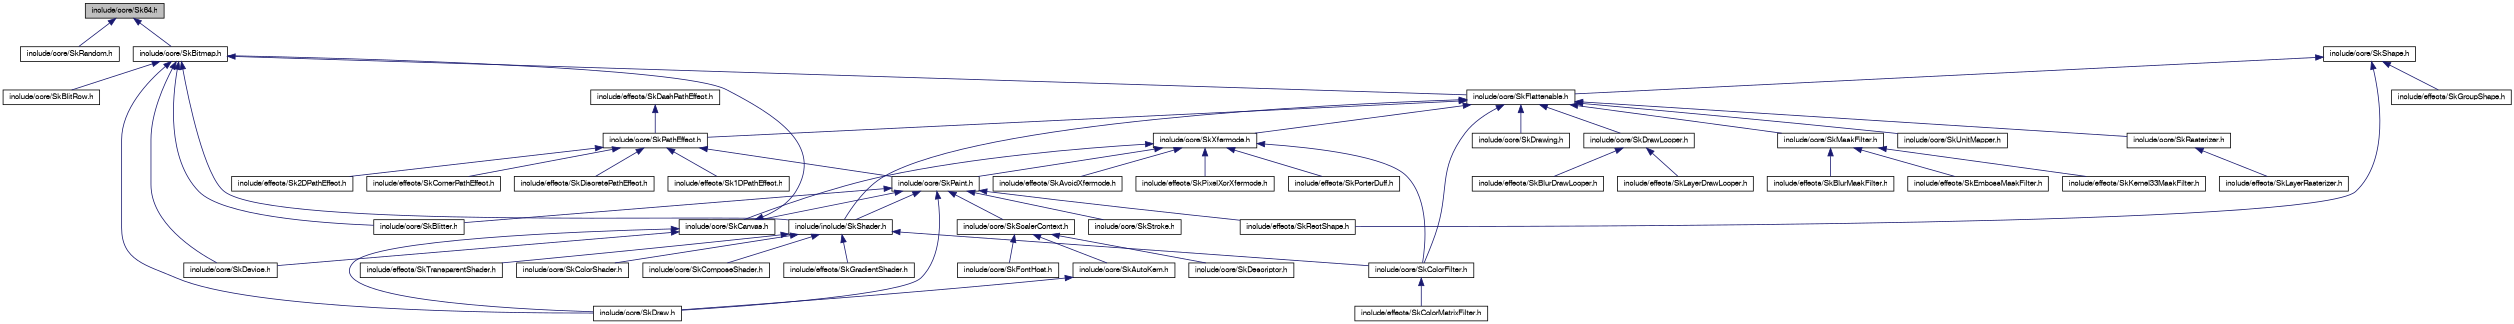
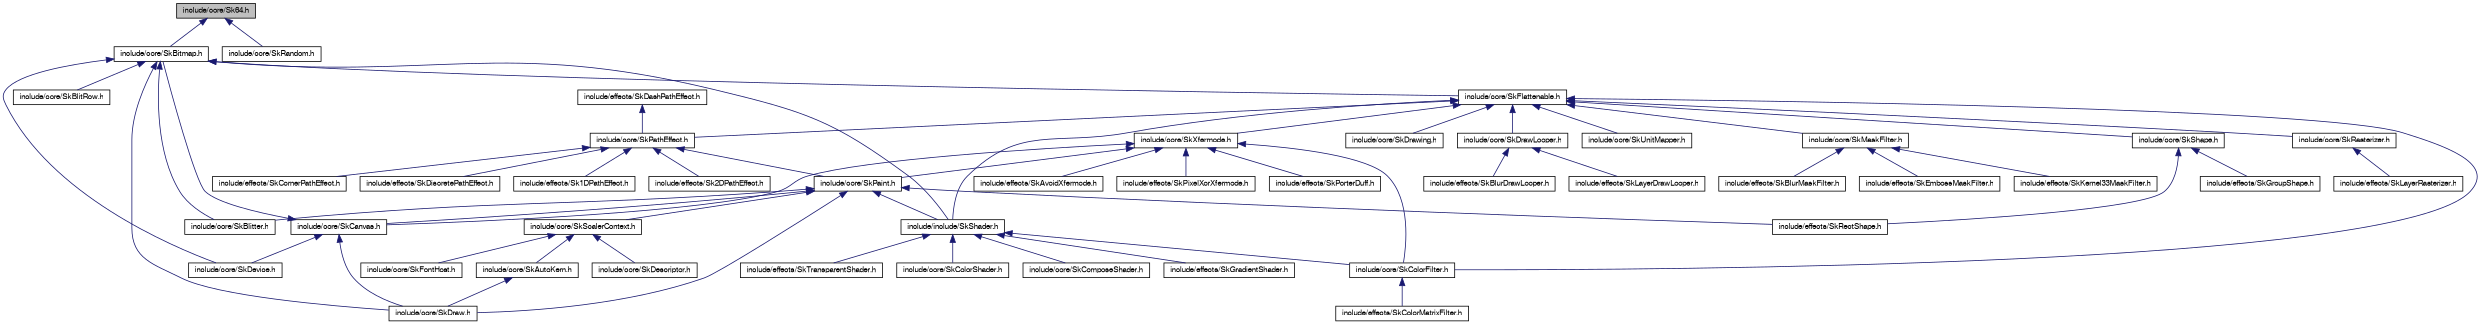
edge "include/core/SkFlattenable.h" -> "include/core/SkShape.h": reversed
node "include/core/SkStroke.h": removed
